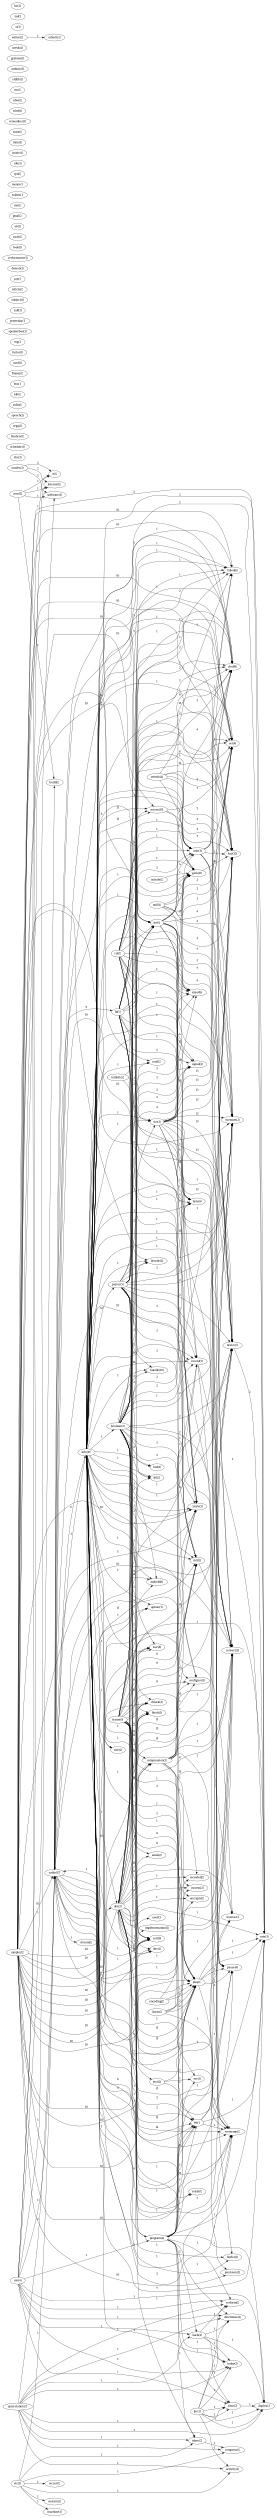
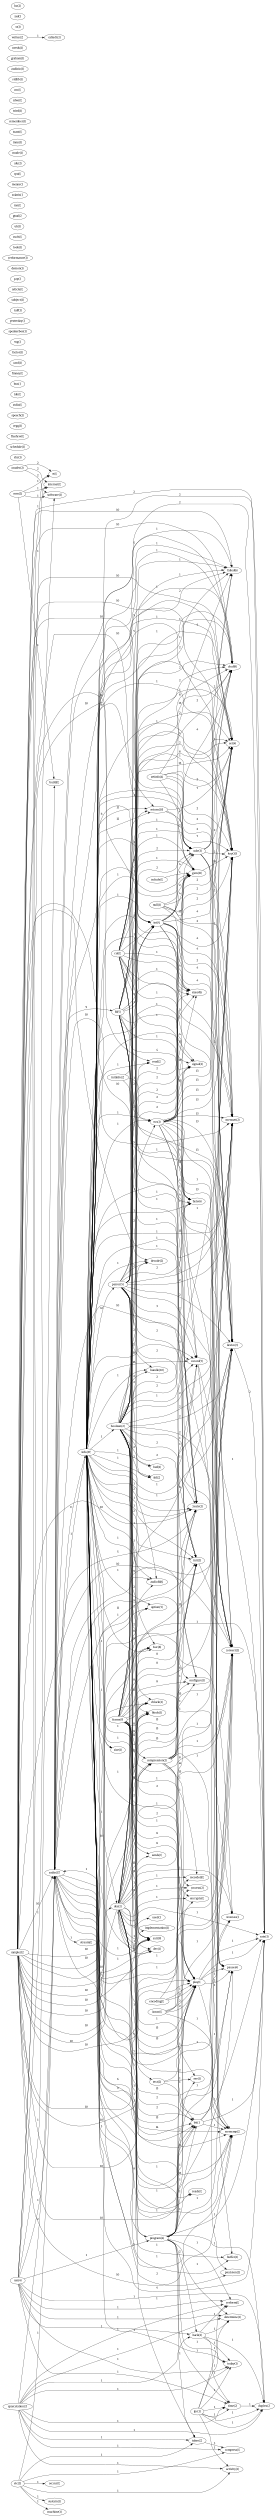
edge "boolean(2)" -> "memset(2)": added, label "2"
edge "des(2)" -> "ifd(2)": now "des(2)" -> "device(3)"
